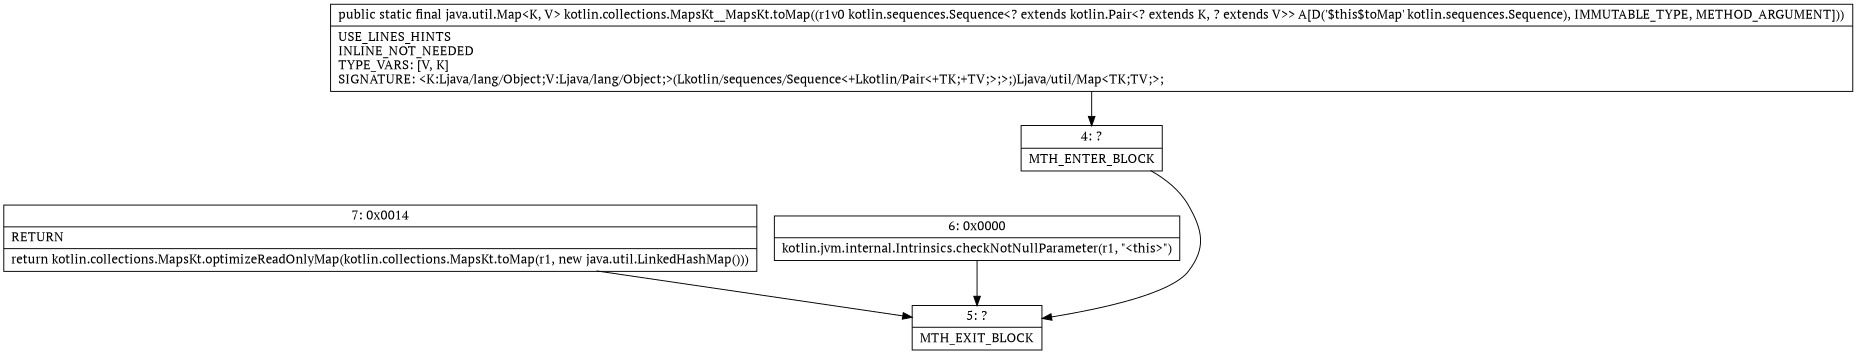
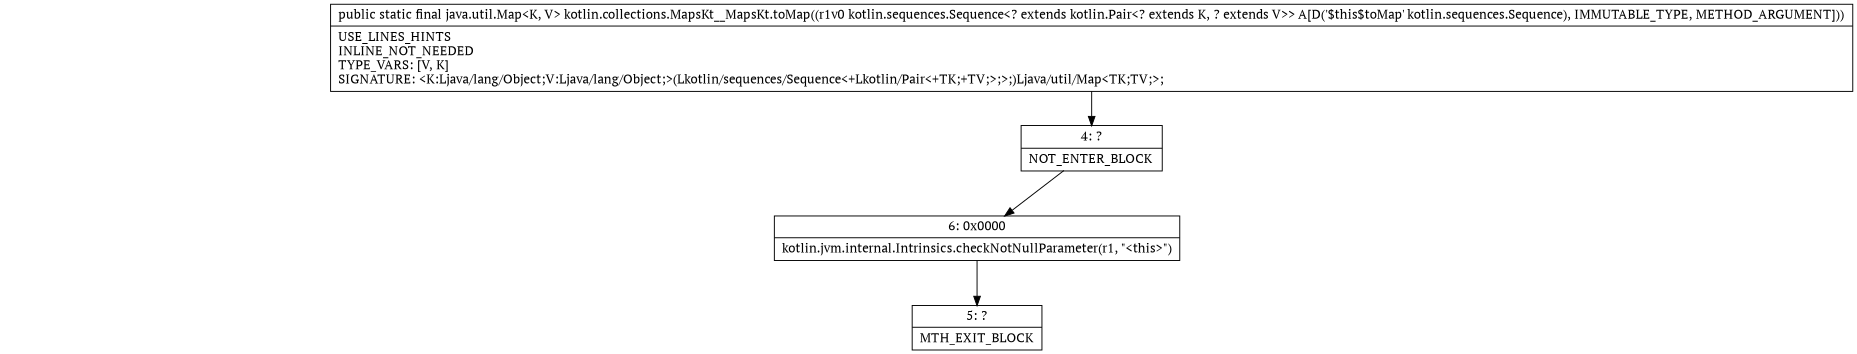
node "4: ?": text "MTH_ENTER_BLOCK" -> "NOT_ENTER_BLOCK"
node "7: 0x0014": removed
edge "4: ?" -> "5: ?": now "4: ?" -> "6: 0x0000"
